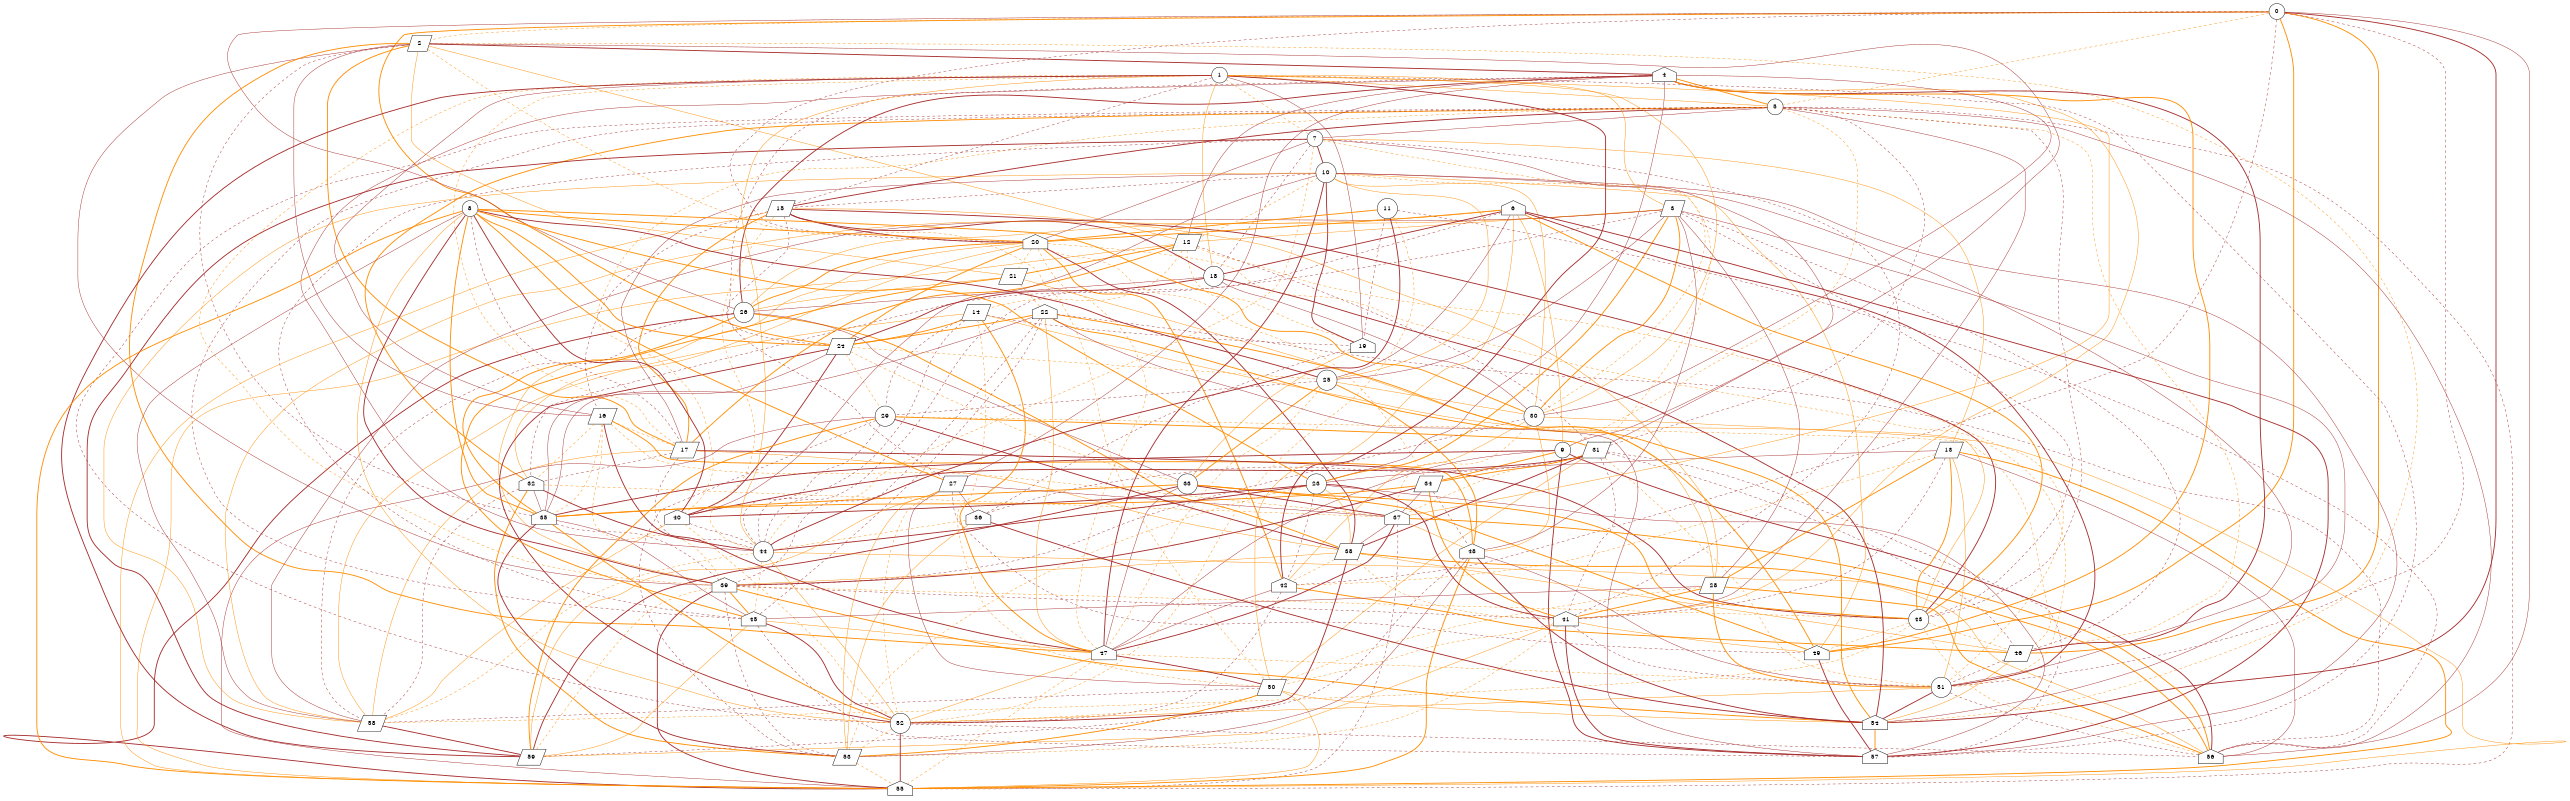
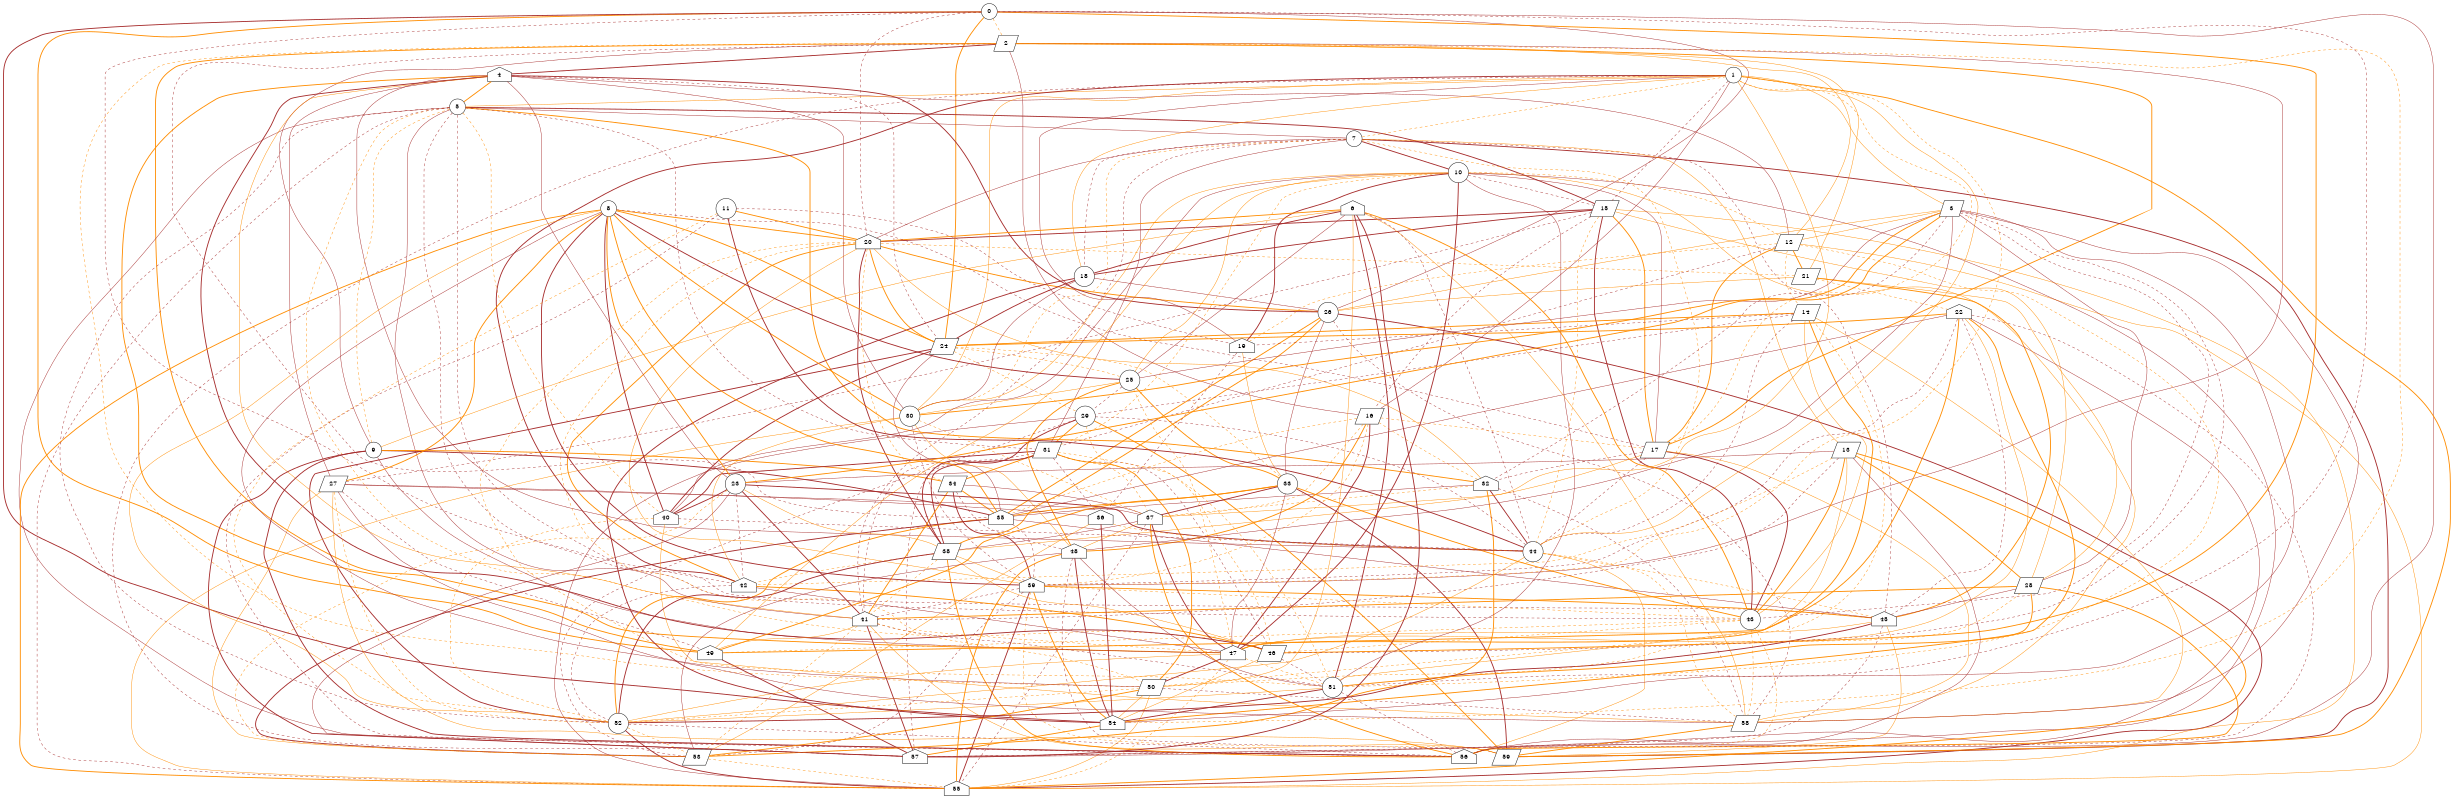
edge "0" -- "5": removed
edge "1" -- "59": color brown -> darkorange
edge "31" -- "50": style solid -> bold
edge "58" -- "59": color brown -> darkorange
